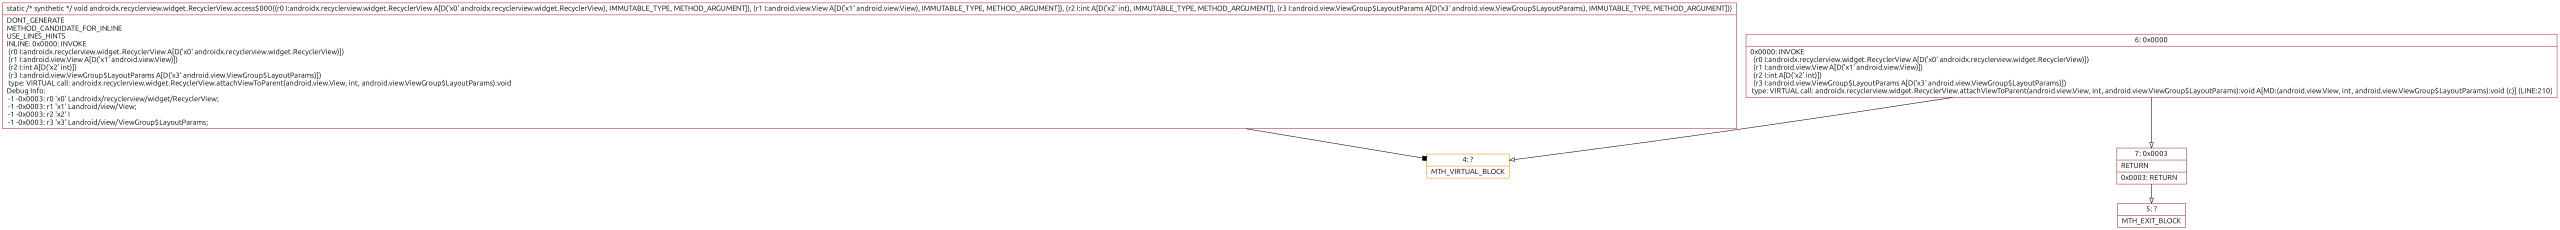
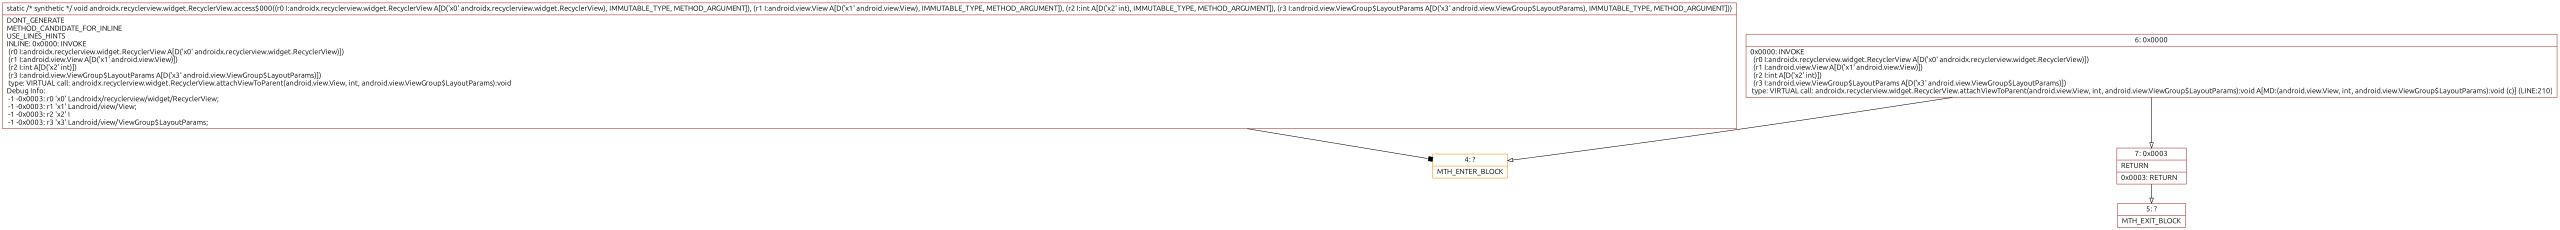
node "4: ?": text "MTH_VIRTUAL_BLOCK" -> "MTH_ENTER_BLOCK"
